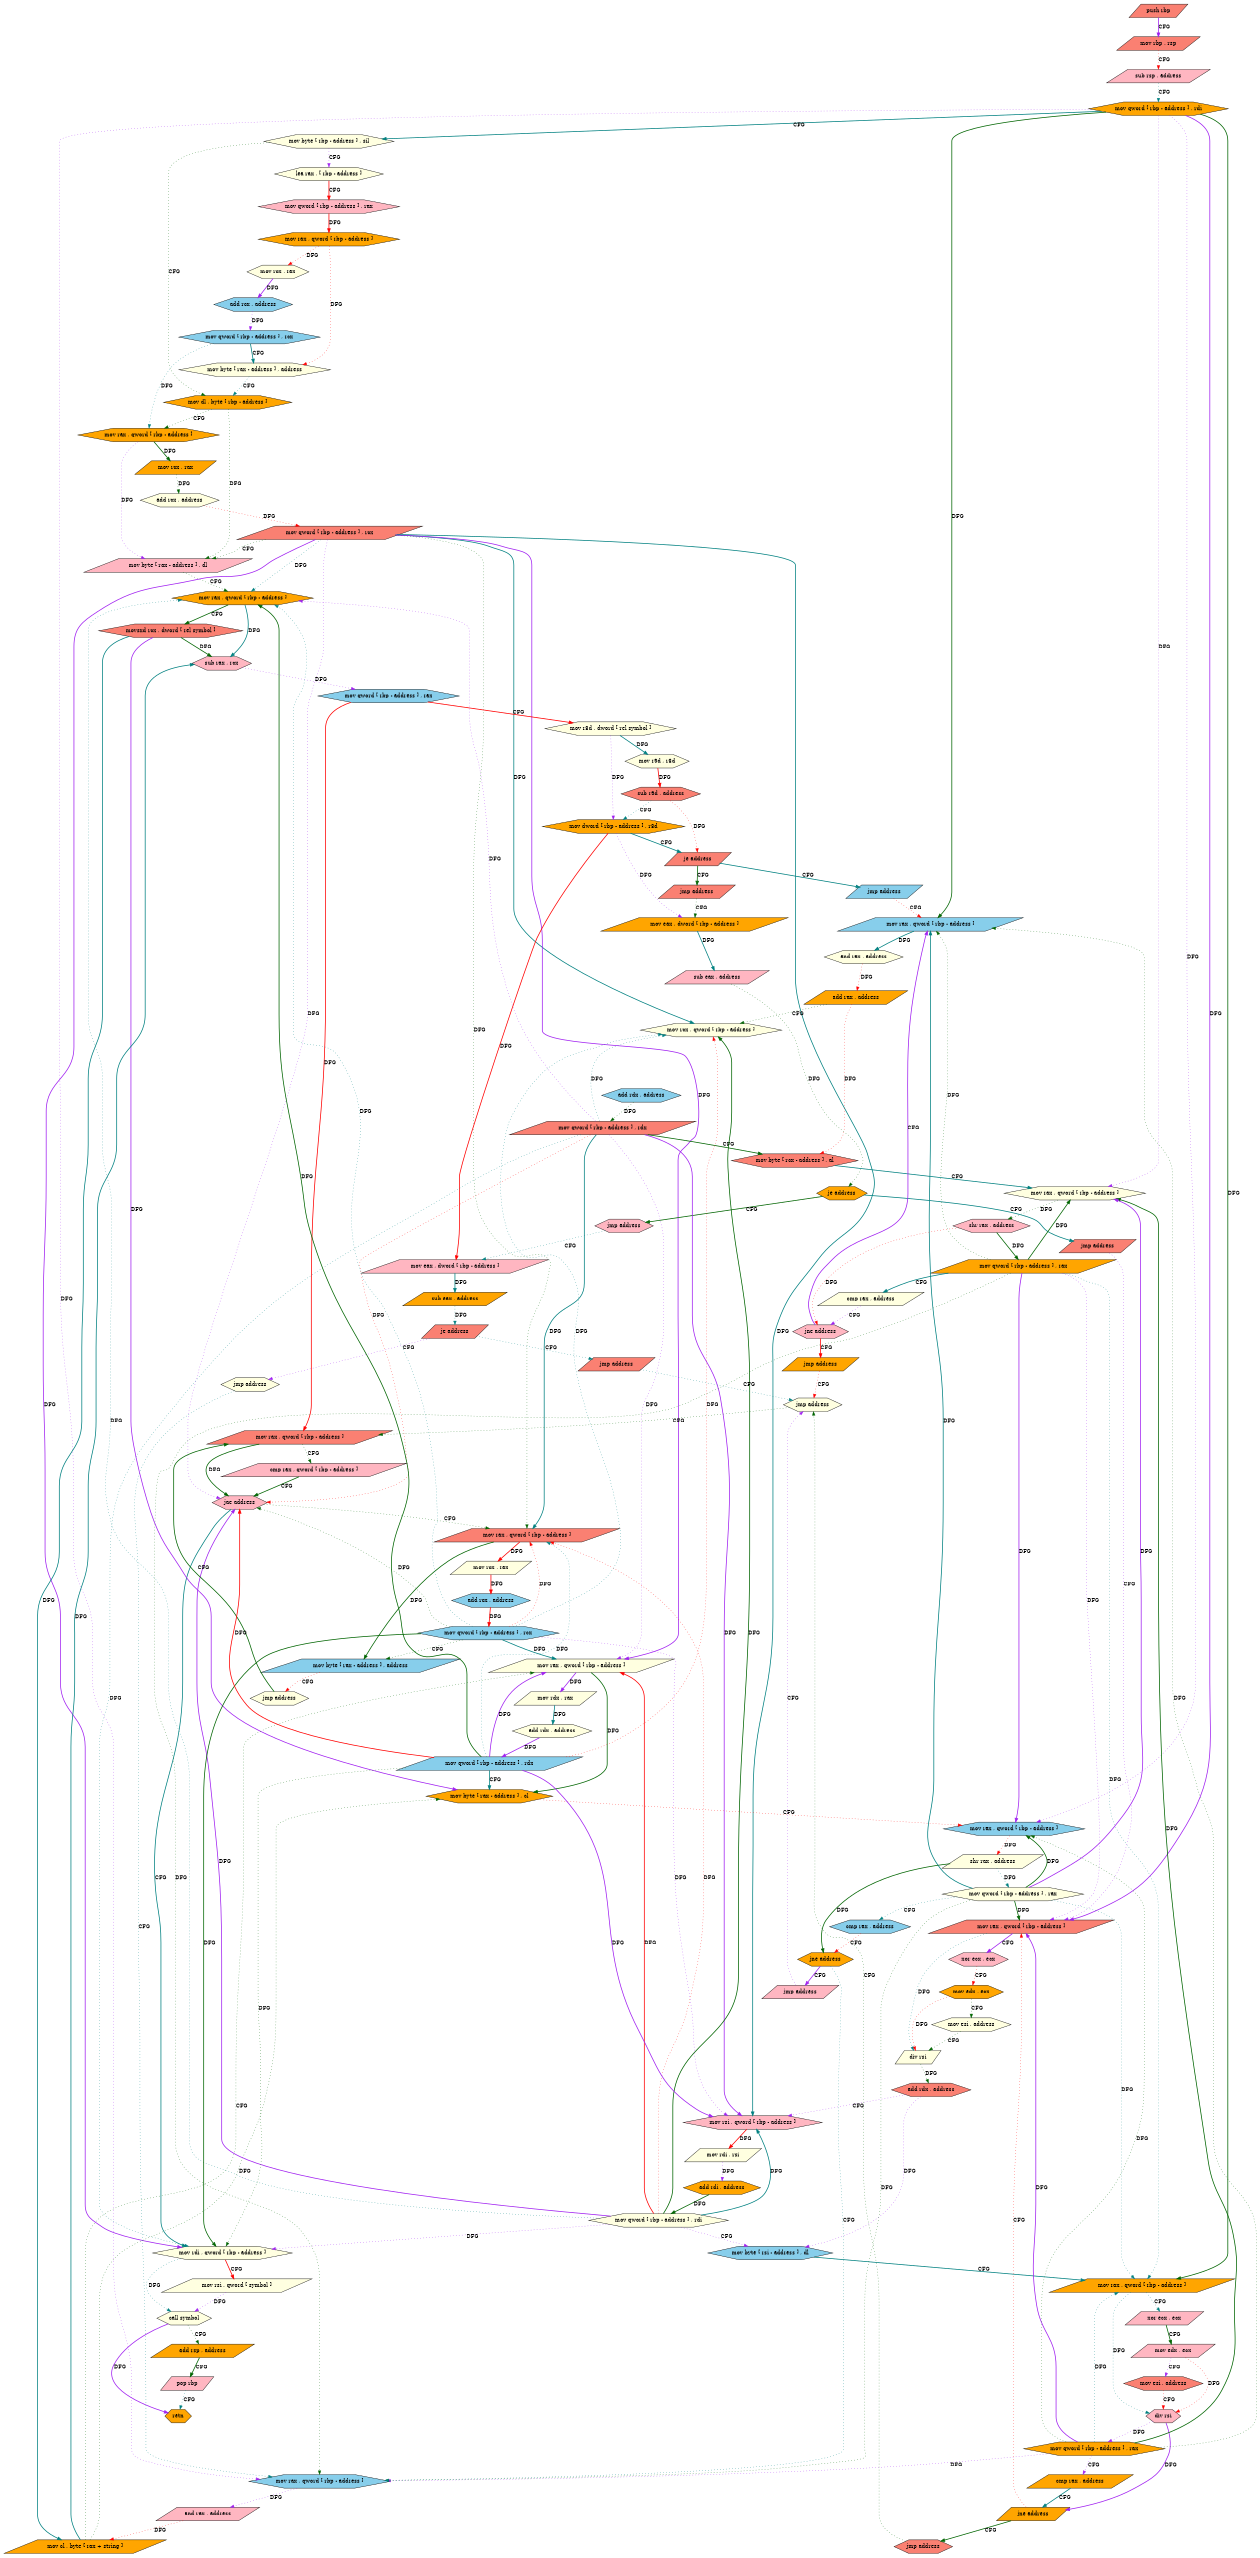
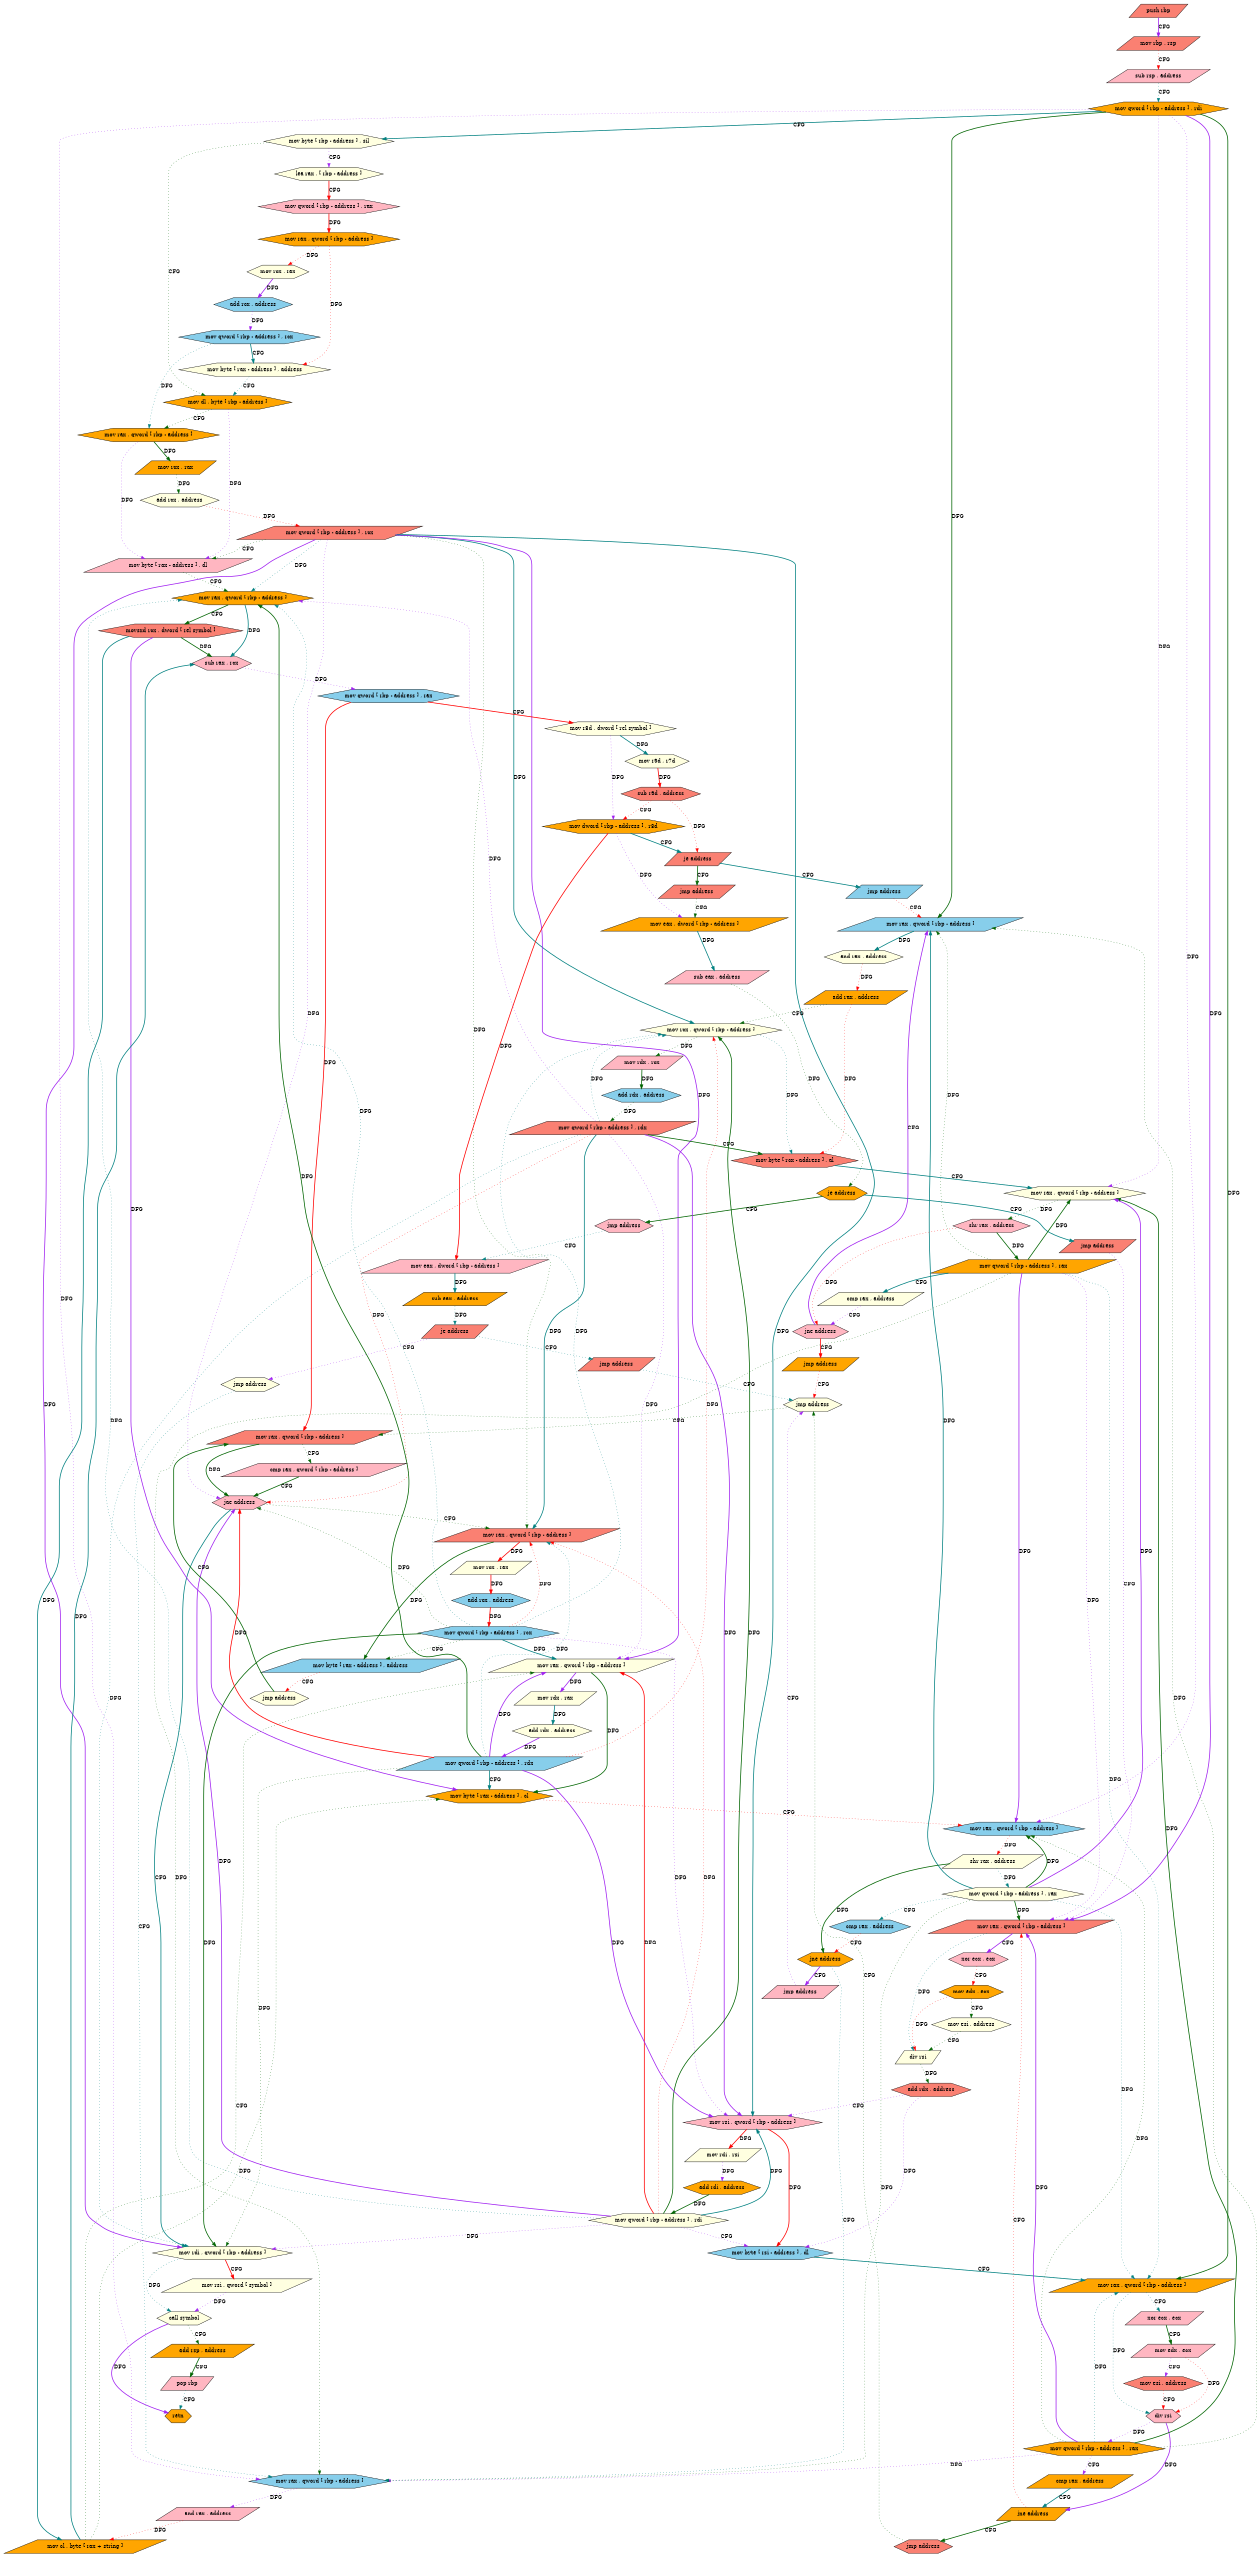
edge "mov dl , byte [ rbp - address ]" -> "mov byte [ rax - address ] , dl": color darkgreen -> purple
node "mov r9d , r8d": label "mov r9d , r8d" -> "mov r9d , r7d"
edge "sub r9d , address" -> "mov dword [ rbp - address ] , r8d": color teal -> red
node "mov rdx , rcx": added
edge "mov rcx , qword [ rbp - address ]" -> "mov byte [ rcx - address ] , al": added, label "DFG"
edge "mov rsi , qword [ rbp - address ]" -> "mov byte [ rsi - address ] , dl": added, label "DFG"
